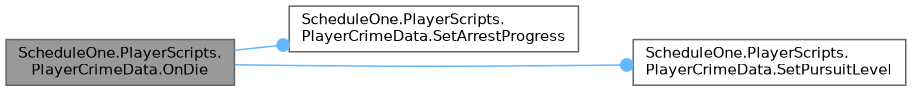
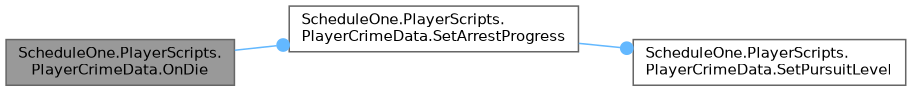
edge "ScheduleOne.PlayerScripts. PlayerCrimeData.OnDie" -> "ScheduleOne.PlayerScripts. PlayerCrimeData.SetPursuitLevel": now "ScheduleOne.PlayerScripts. PlayerCrimeData.SetArrestProgress" -> "ScheduleOne.PlayerScripts. PlayerCrimeData.SetPursuitLevel"
